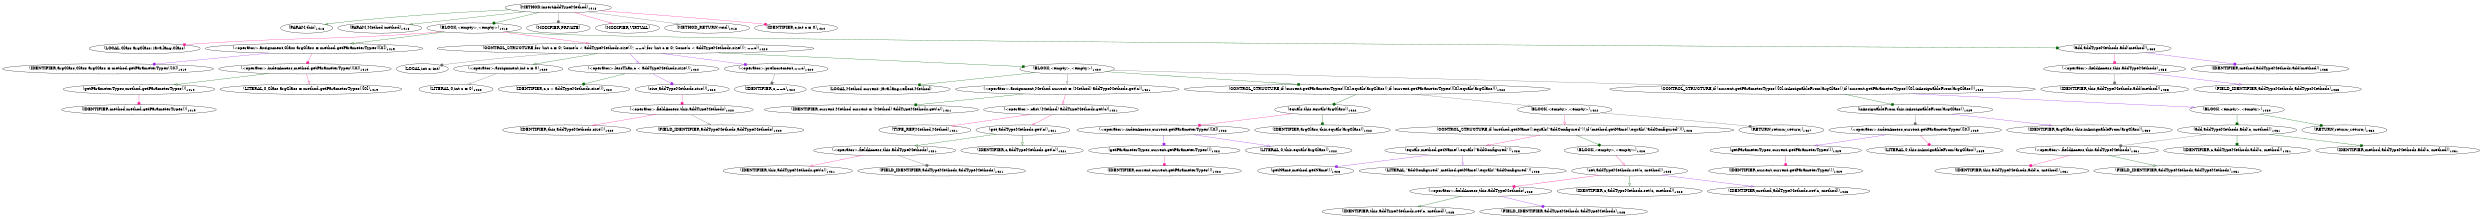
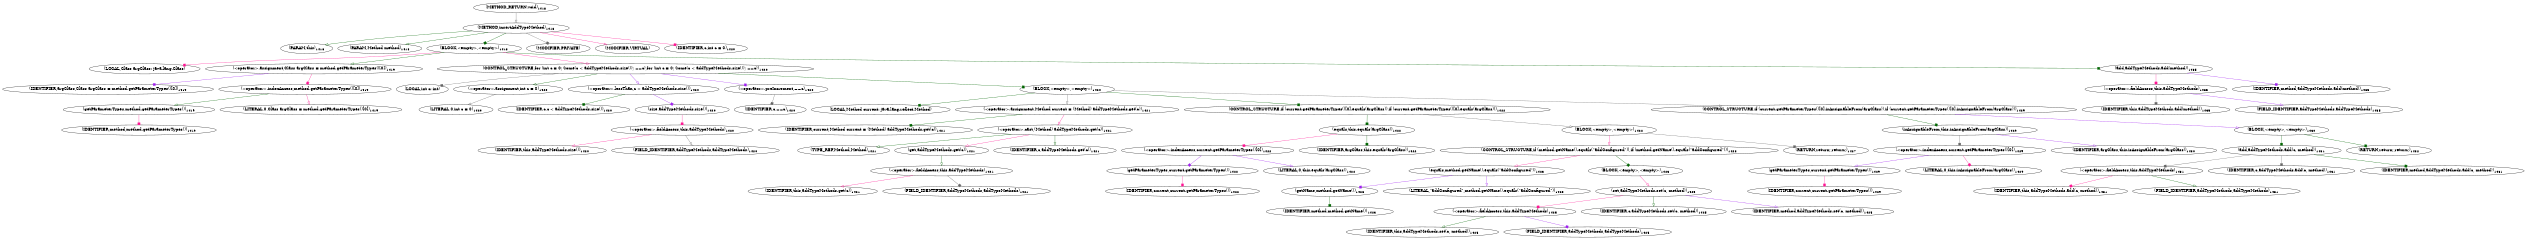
edge "(METHOD,insertAddTypeMethod)" -> "(METHOD_RETURN,void)": reversed
edge "(<operator>.cast,(Method) addTypeMethods.get(c))" -> "(TYPE_REF,Method,Method)": color deeppink -> darkgreen
edge "(get,addTypeMethods.get(c))" -> "(IDENTIFIER,c,addTypeMethods.get(c))": now "(<operator>.cast,(Method) addTypeMethods.get(c))" -> "(IDENTIFIER,c,addTypeMethods.get(c))"
edge "(add,addTypeMethods.add(c, method))" -> "(IDENTIFIER,c,addTypeMethods.add(c, method))": color darkgreen -> gray40
node "(IDENTIFIER,method,method.getName())": added
